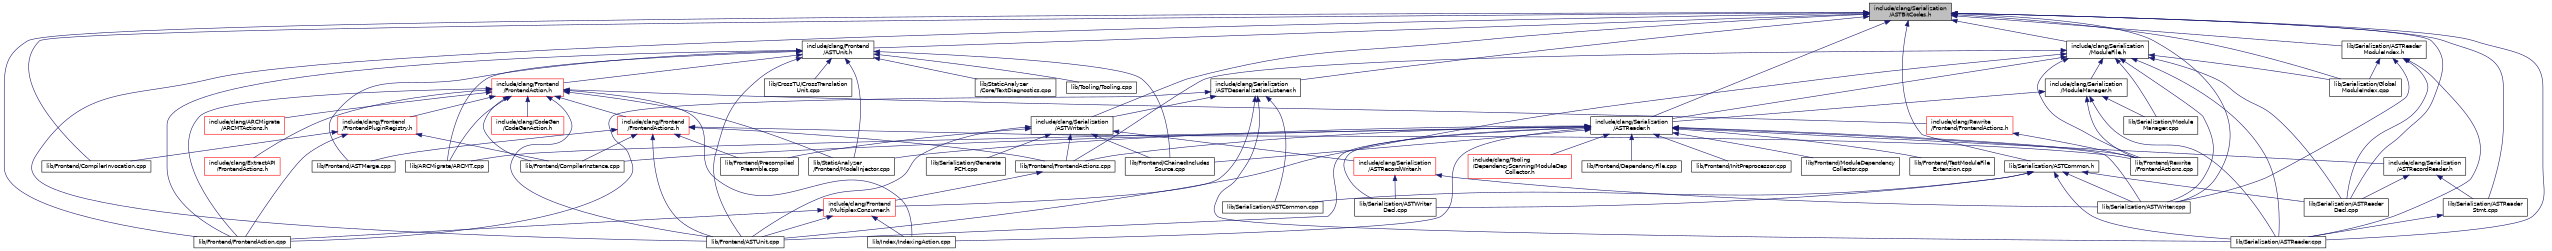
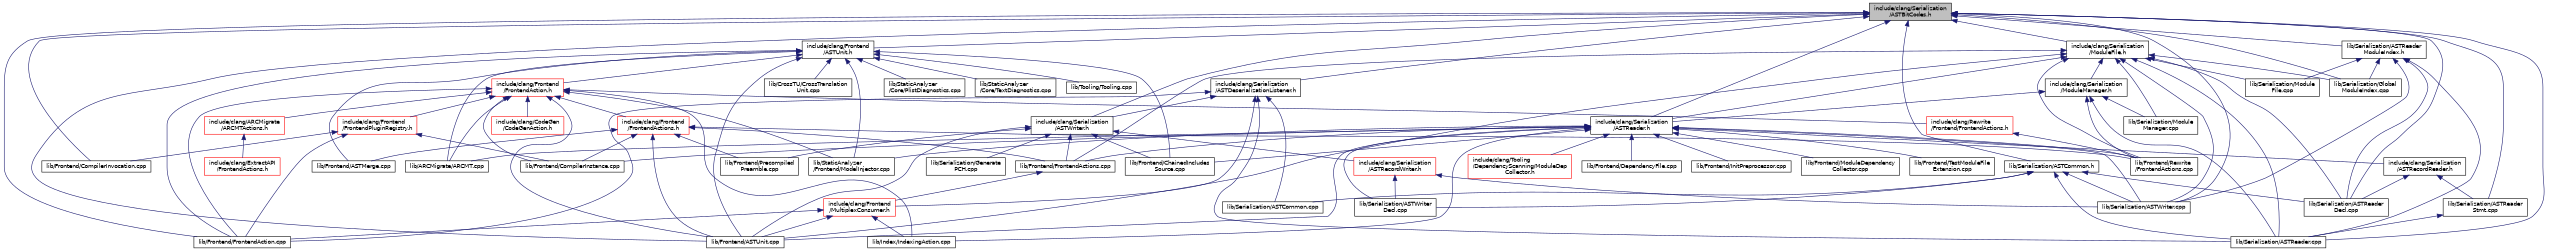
node "lib/StaticAnalyzer /Core/PlistDiagnostics.cpp": added
node "lib/Serialization/Module File.cpp": added
edge "include/clang/ExtractAPI /FrontendActions.h" -> "include/clang/Frontend /FrontendAction.h": now "include/clang/ExtractAPI /FrontendActions.h" -> "include/clang/ARCMigrate /ARCMTActions.h"
